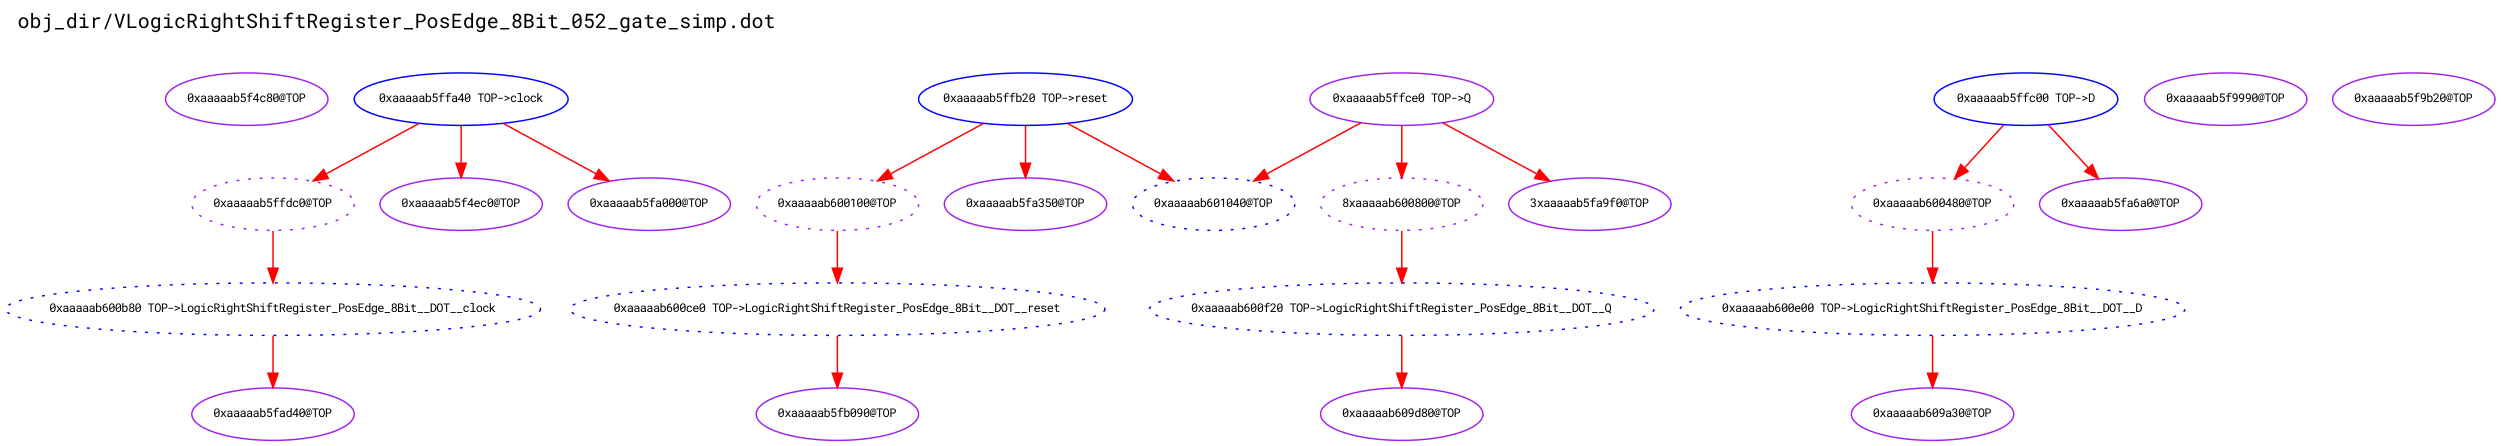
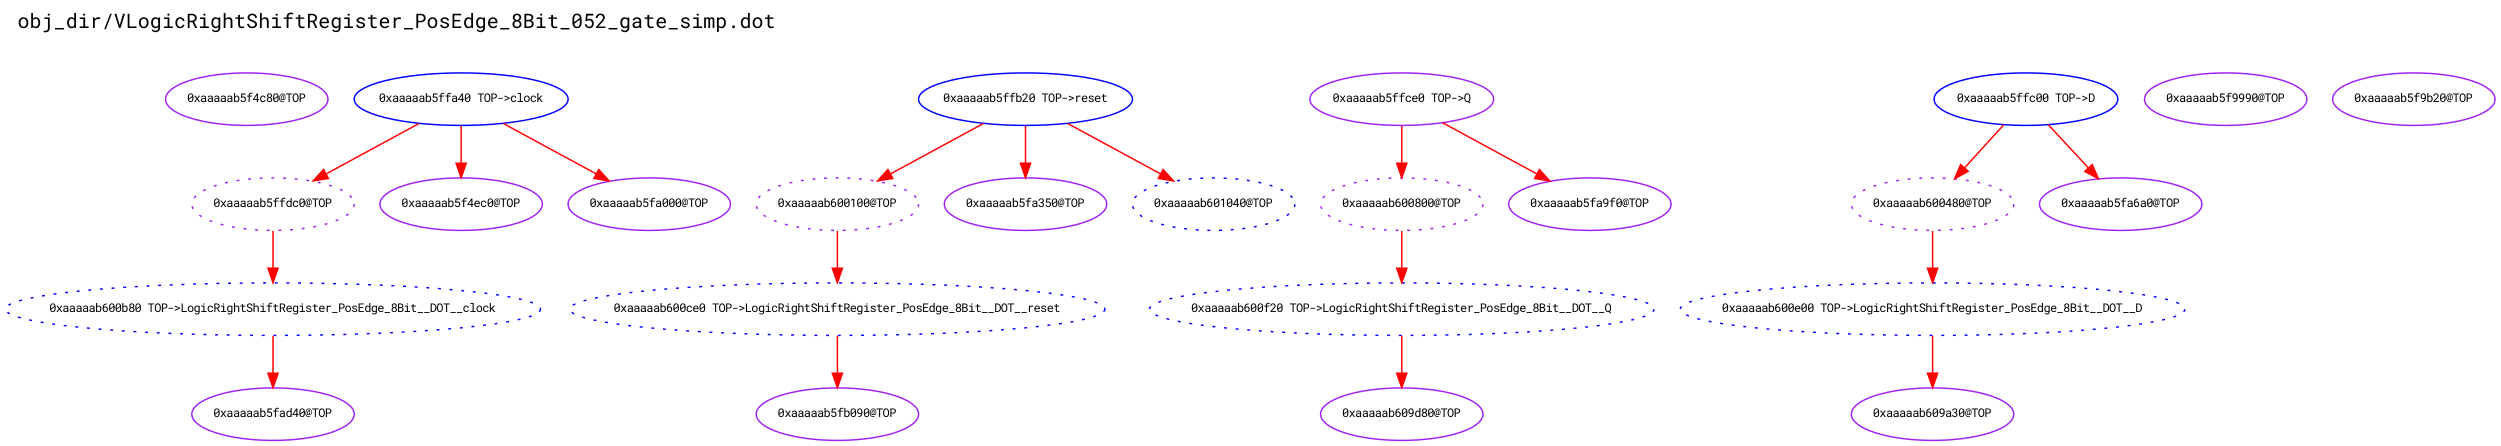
edge "0xaaaaab5ffce0 TOP->Q" -> "0xaaaaab601040@TOP": removed
node "8xaaaaab600800@TOP": label "8xaaaaab600800@TOP" -> "0xaaaaab600800@TOP"
node "3xaaaaab5fa9f0@TOP": label "3xaaaaab5fa9f0@TOP" -> "0xaaaaab5fa9f0@TOP"
